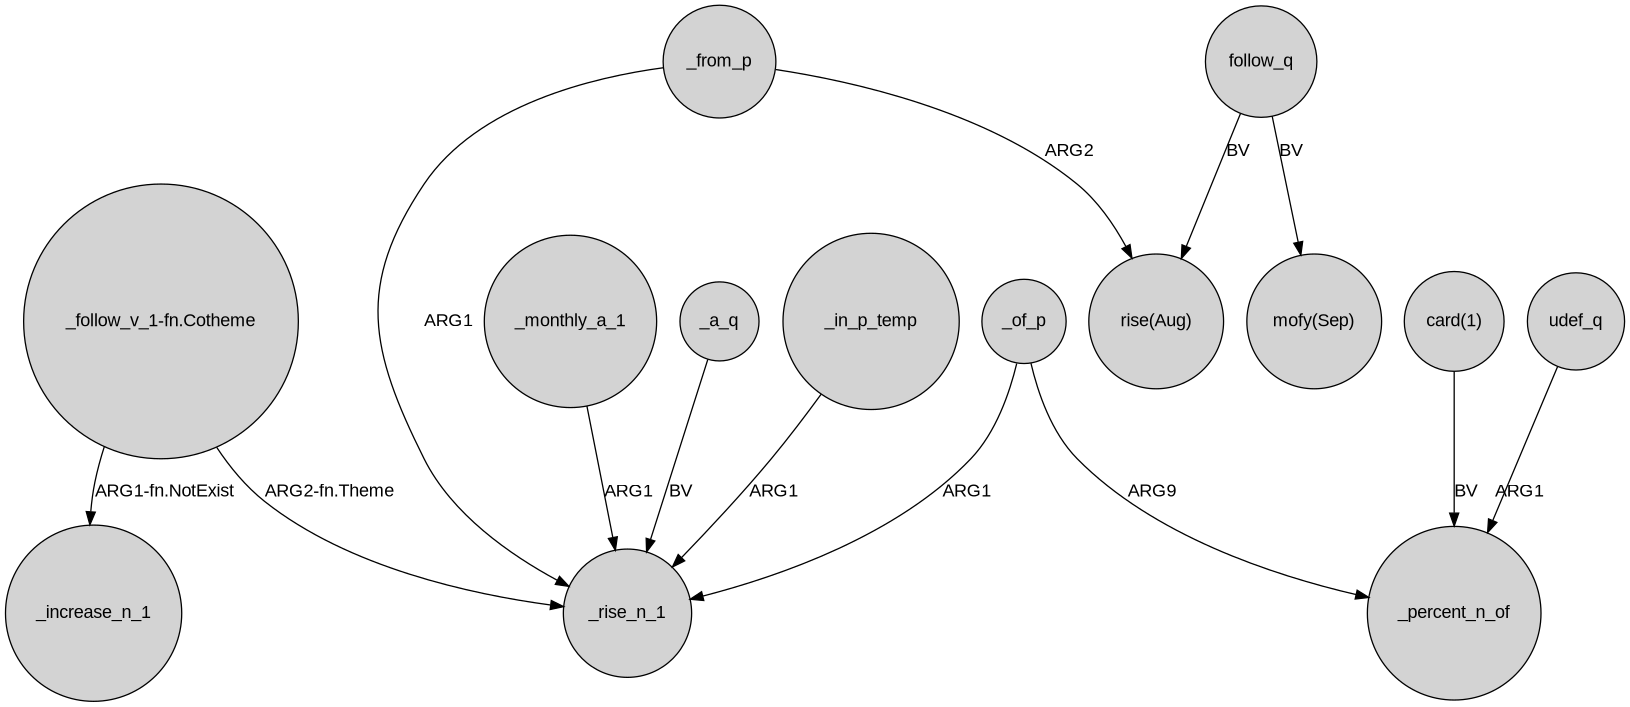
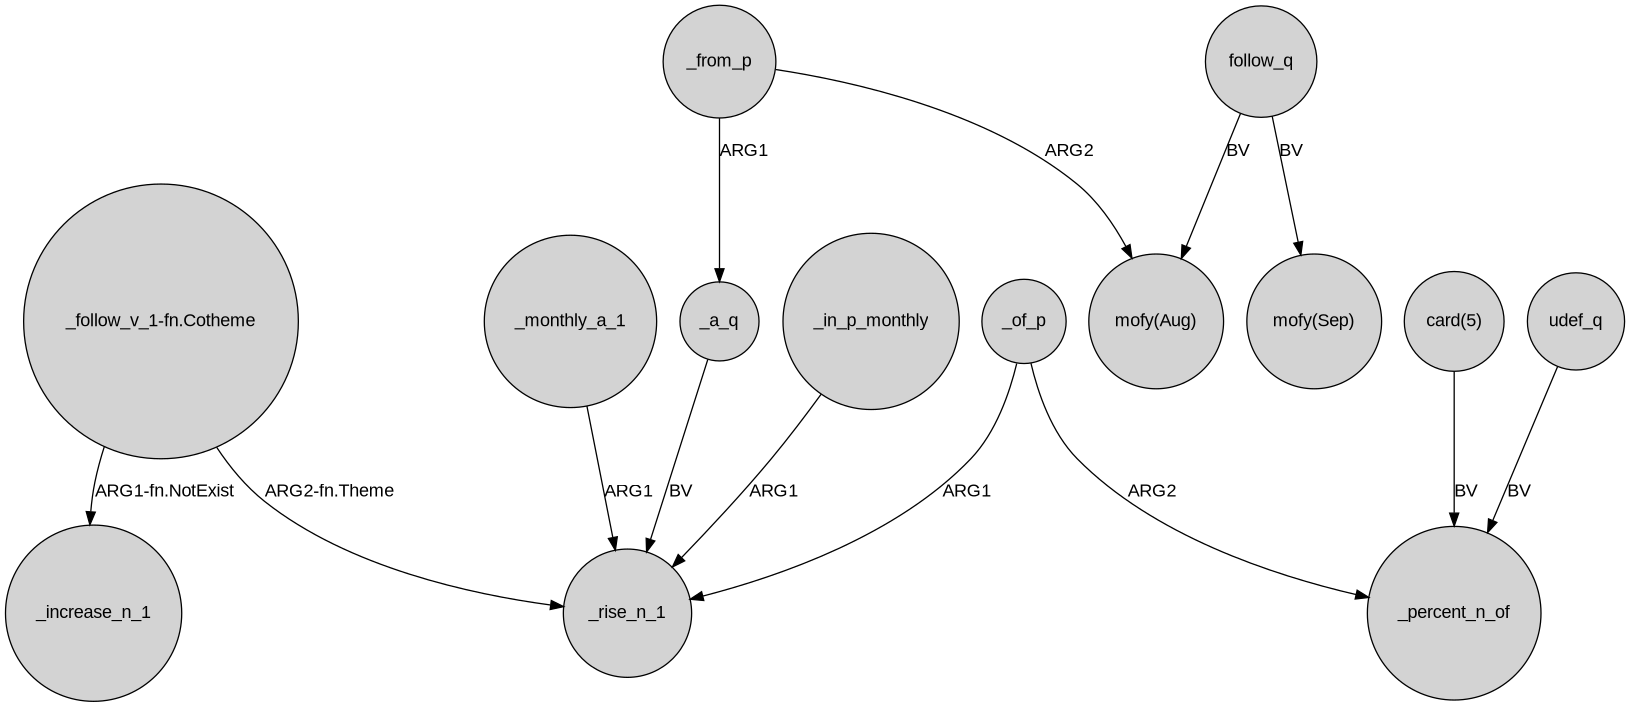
edge "_from_p" -> "_rise_n_1": now "_from_p" -> "_a_q"
node "_in_p_temp": label "_in_p_temp" -> "_in_p_monthly"
node "rise(Aug)": label "rise(Aug)" -> "mofy(Aug)"
node "card(1)": label "card(1)" -> "card(5)"
edge "_of_p" -> "_percent_n_of": label "ARG9" -> "ARG2"
edge "udef_q" -> "_percent_n_of": label "ARG1" -> "BV"
